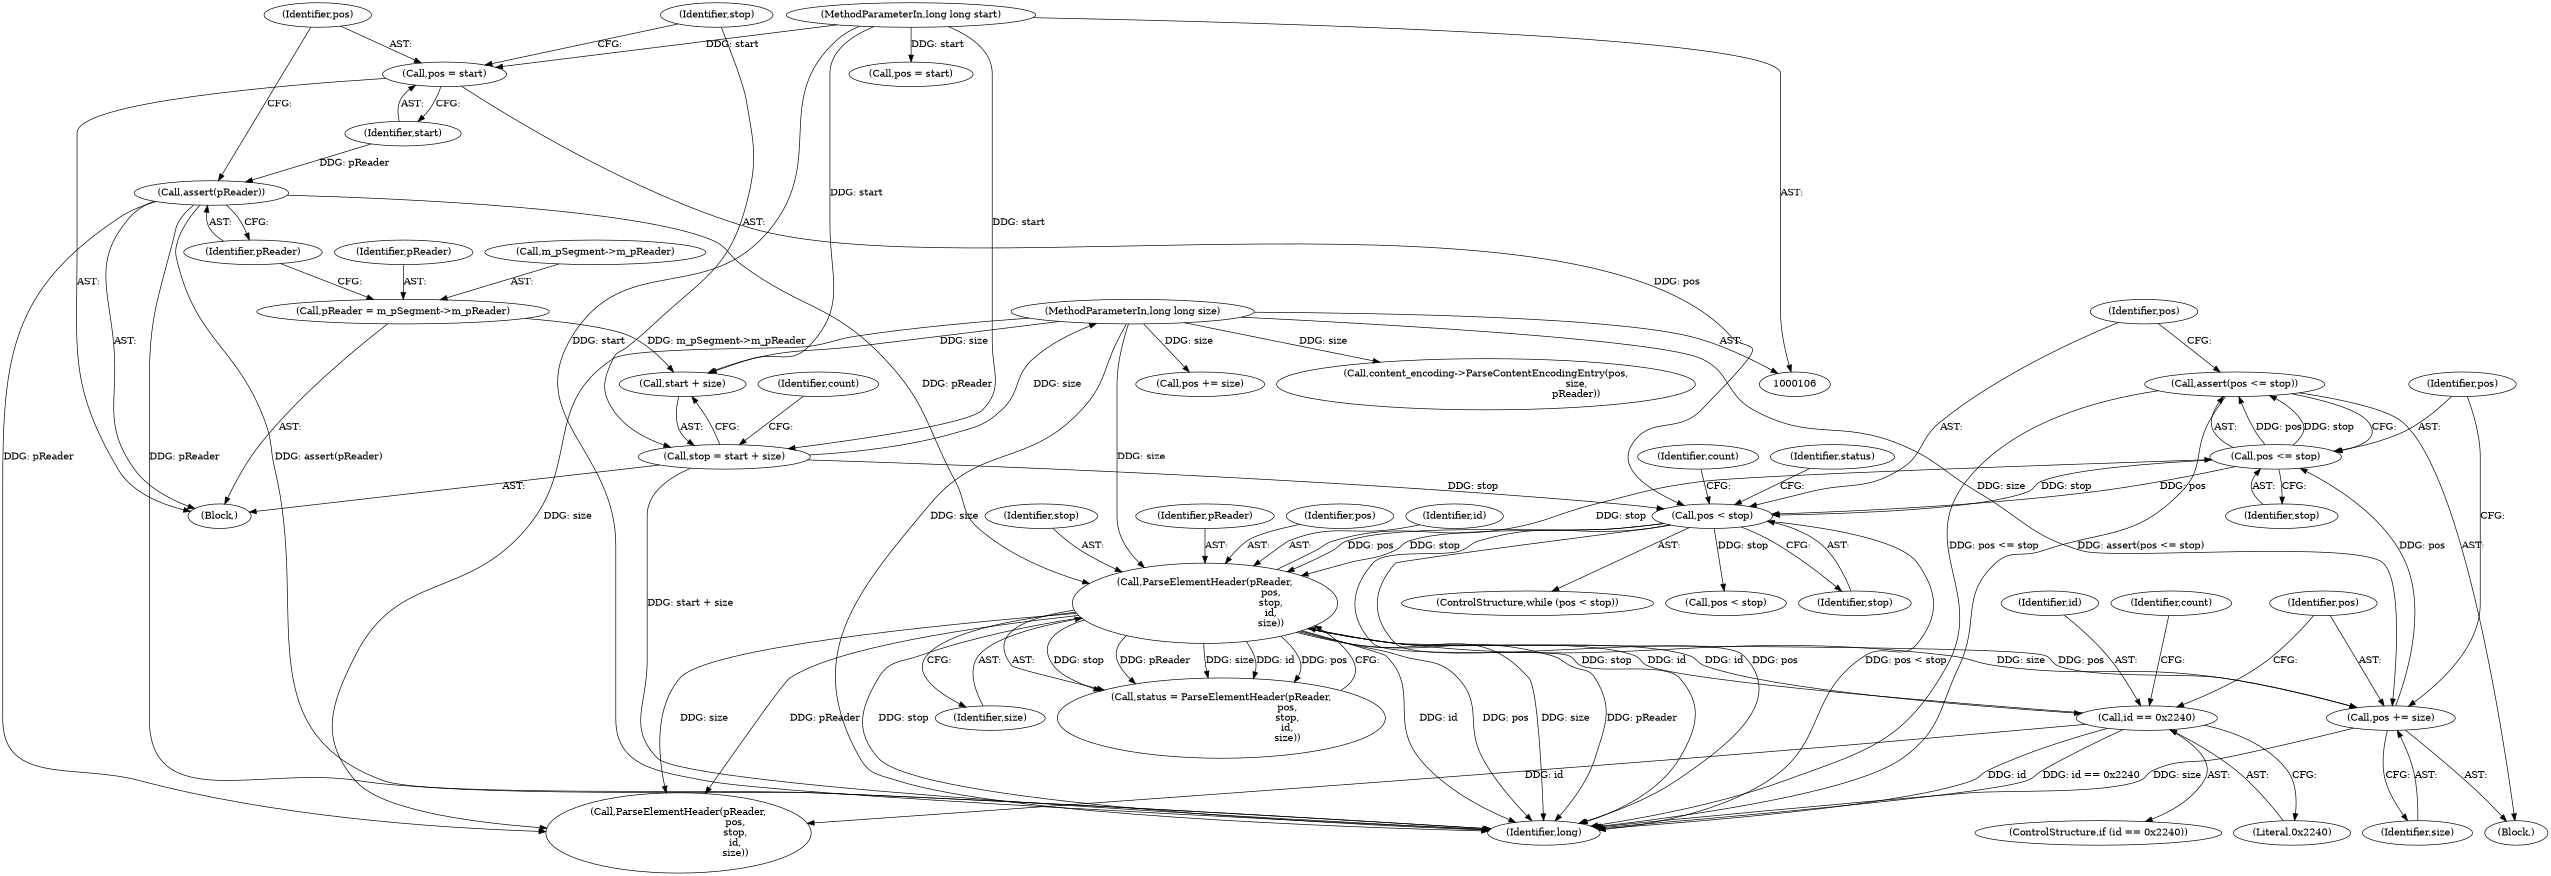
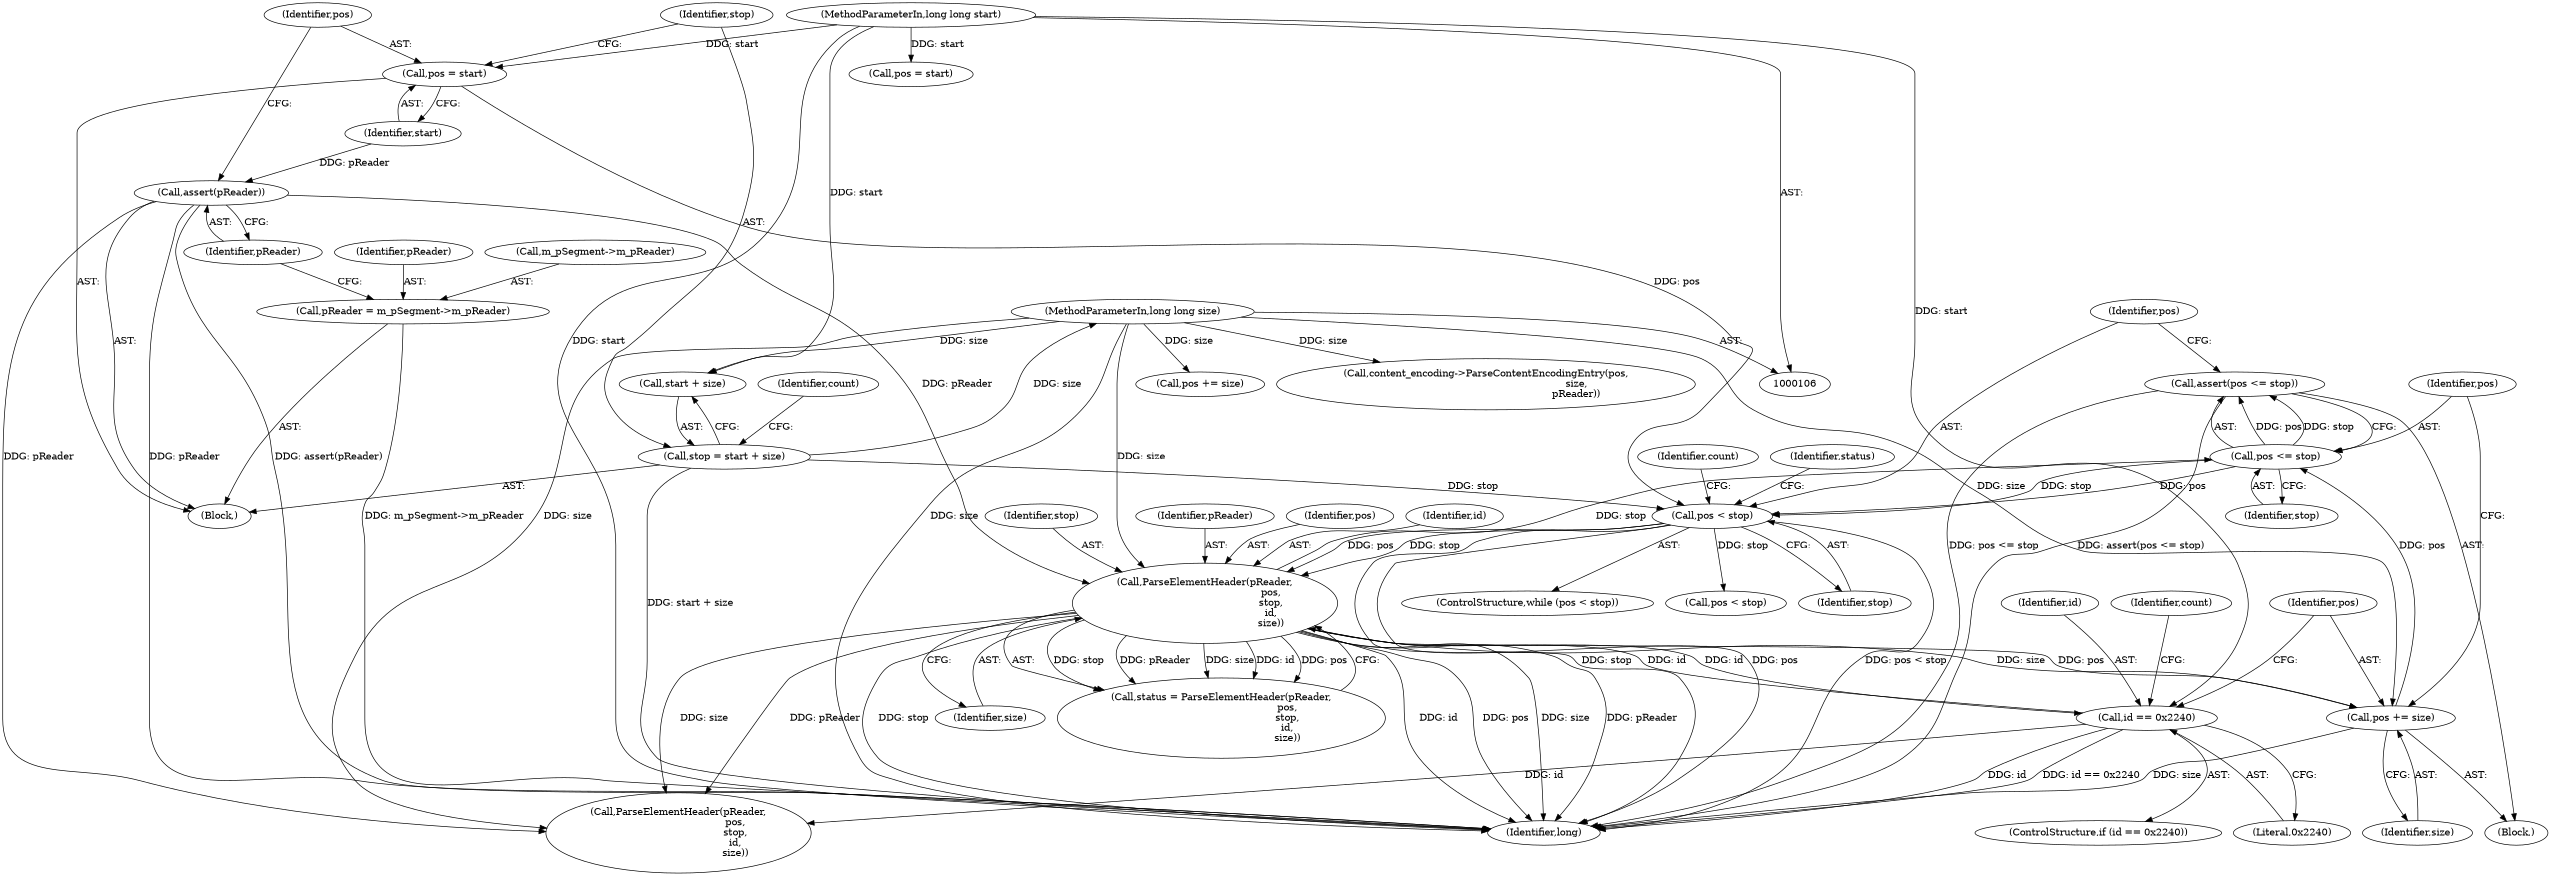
edge "(MethodParameterIn,long long start)" -> "(Call,stop = start + size)": now "(MethodParameterIn,long long start)" -> "(Call,id == 0x2240)"
edge "(Call,pReader = m_pSegment->m_pReader)" -> "(Call,start + size)": now "(Call,pReader = m_pSegment->m_pReader)" -> "(Identifier,long)"
